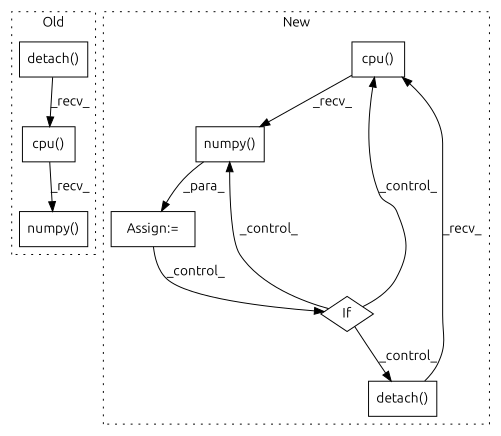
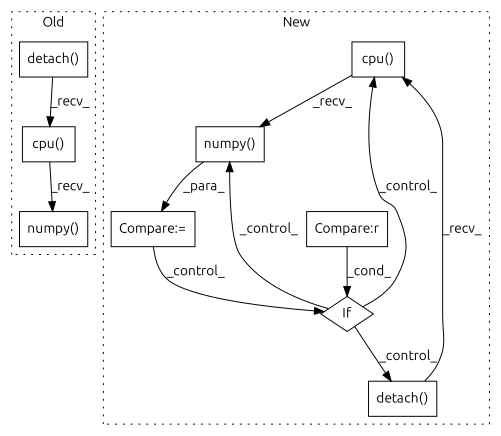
node "Assign:=": label "Assign:=" -> "Compare:="
node "Compare:r": added
